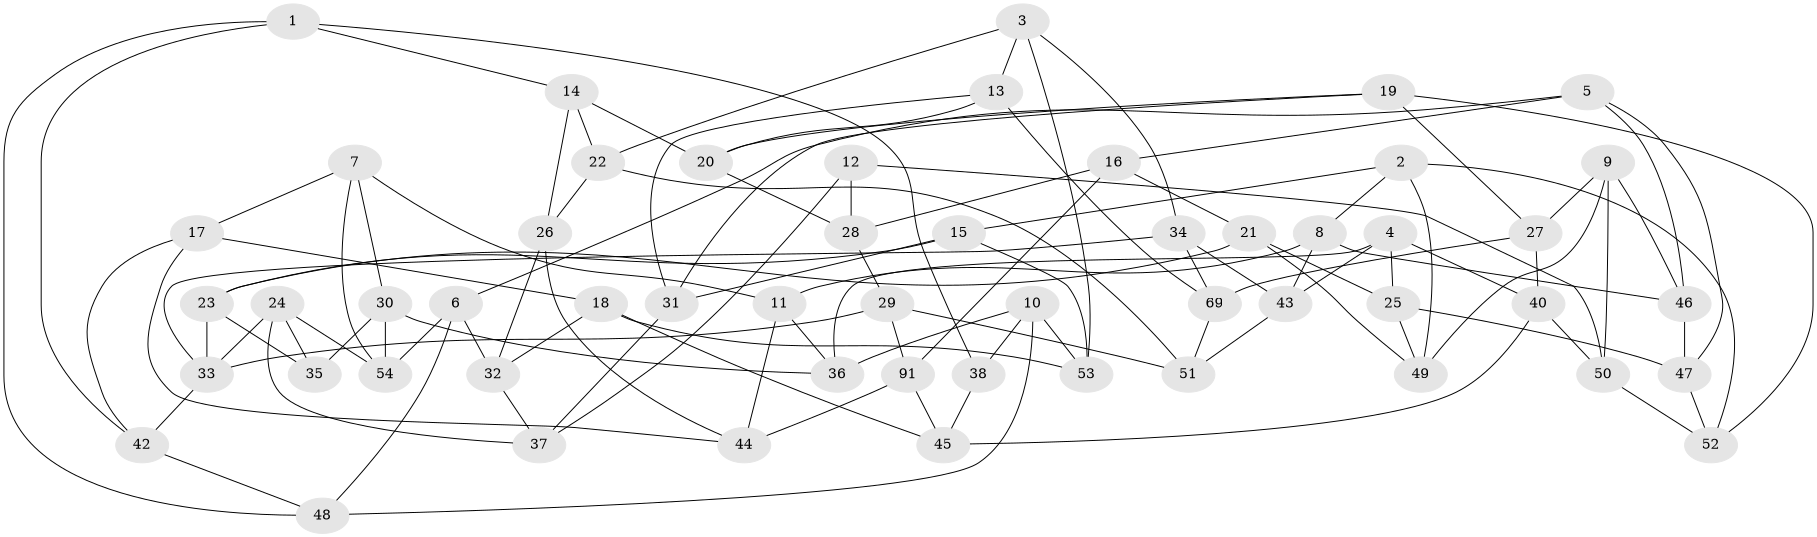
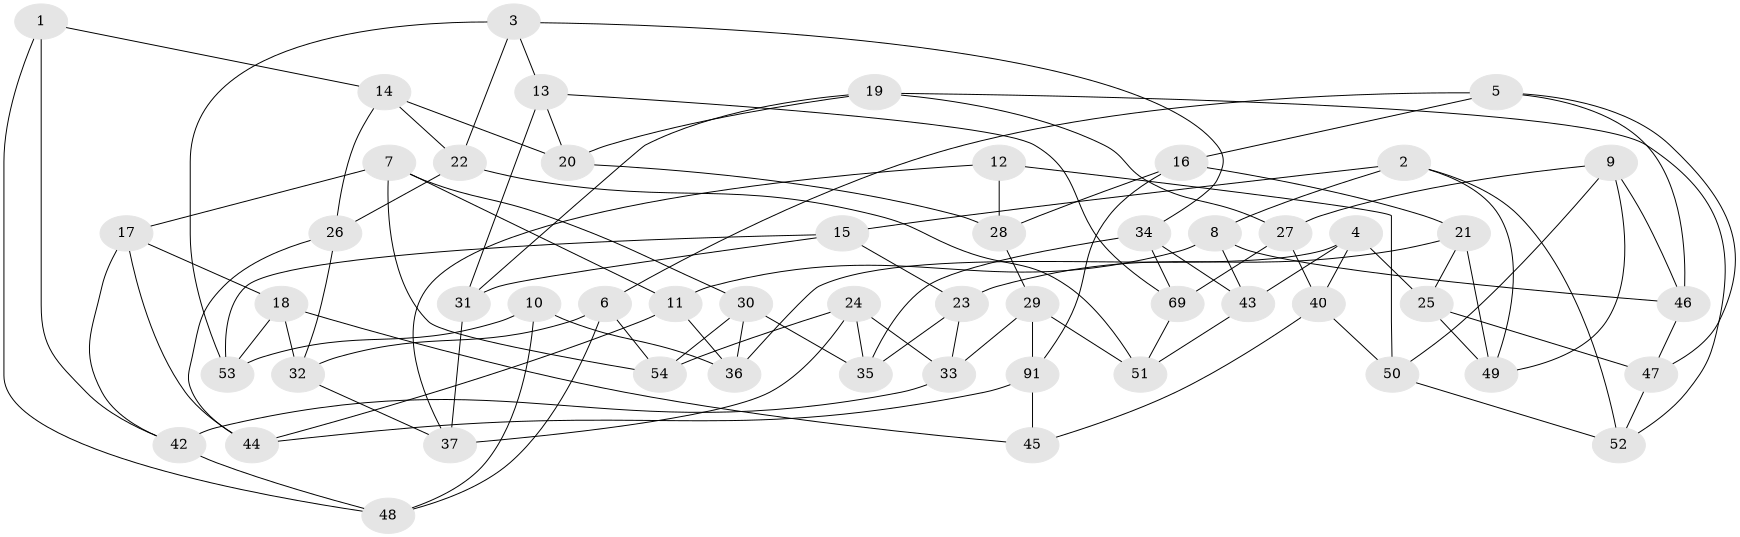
edge "34" -- "33": now "34" -- "35"
node "38": removed
